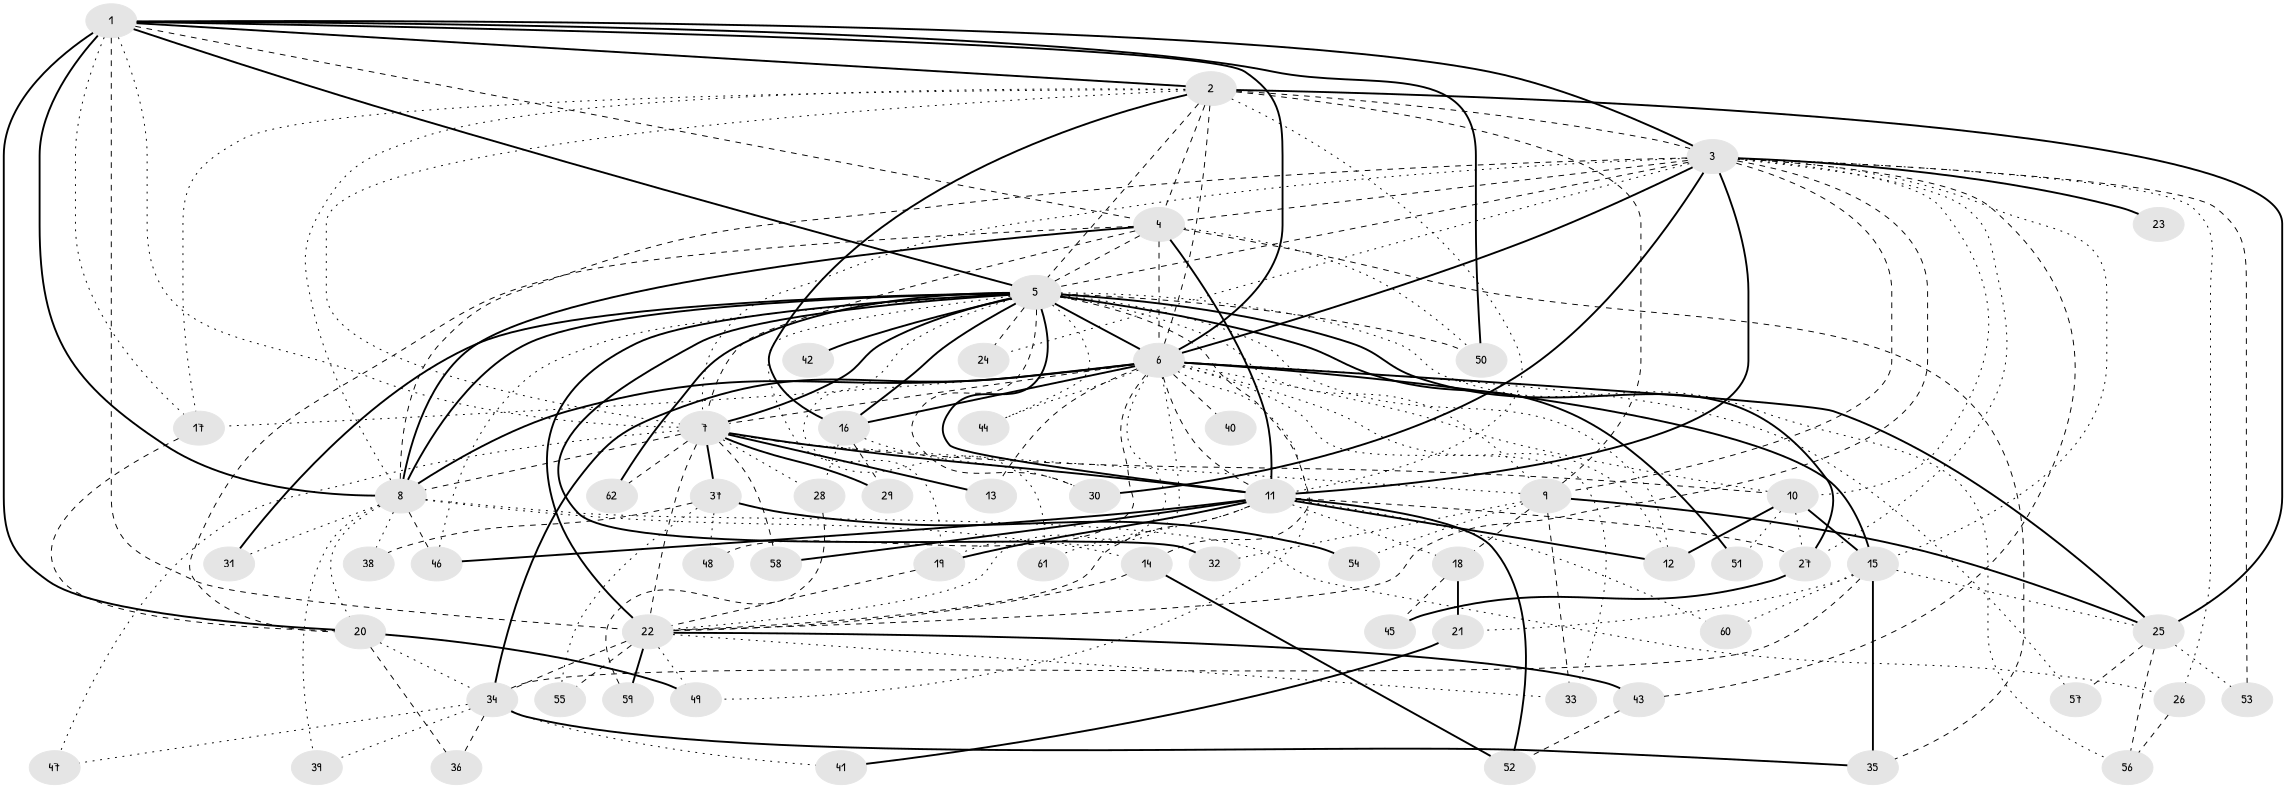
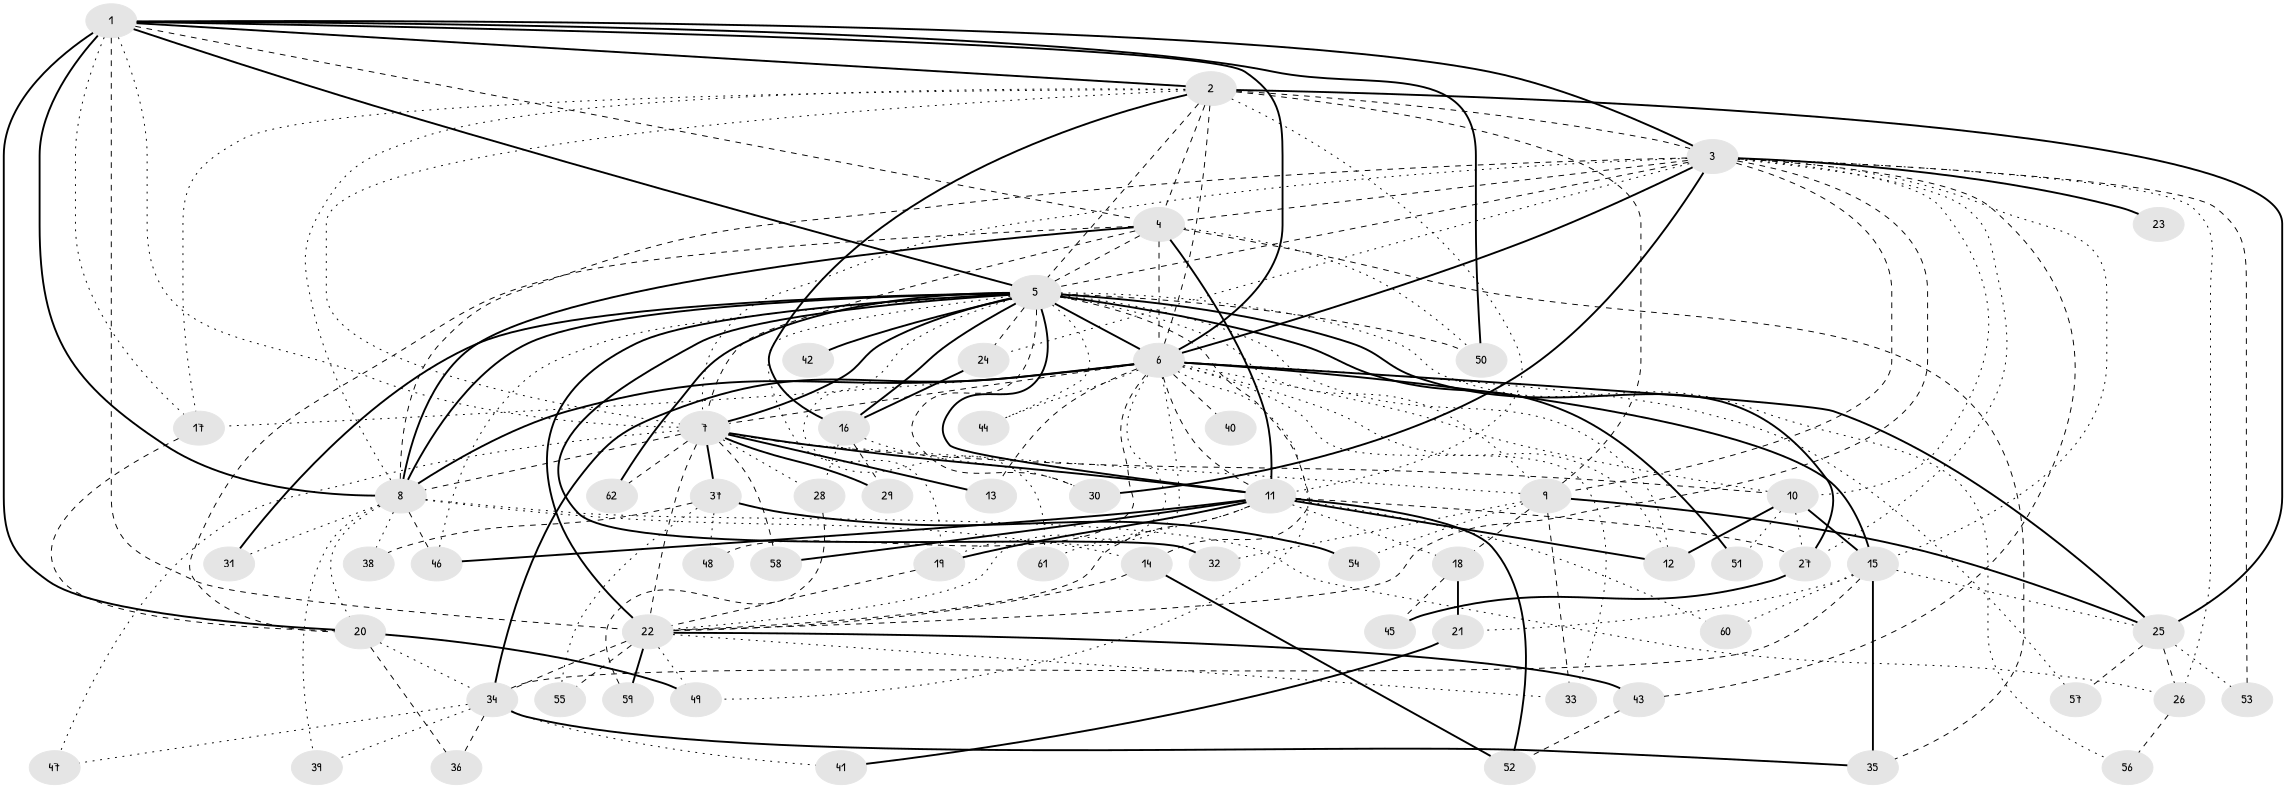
edge "6" -- "16": now "24" -- "16"
edge "3" -- "11": removed
edge "25" -- "56": now "25" -- "26"
